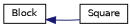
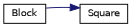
edge "Square" -> "Block": reversed
